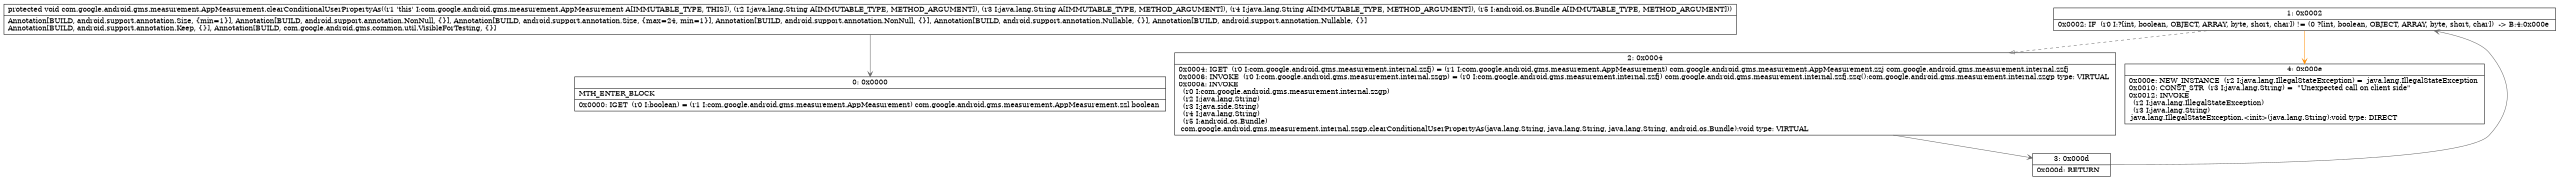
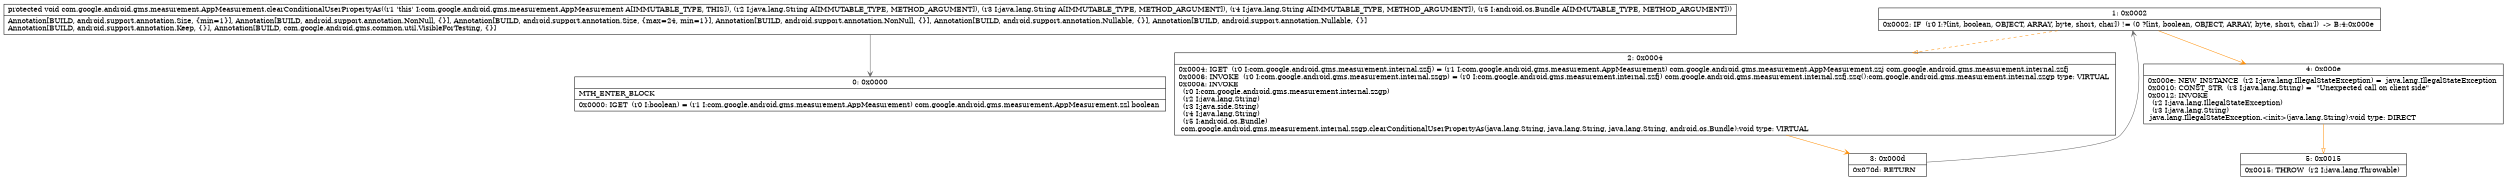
edge "1: 0x0002" -> "2: 0x0004": color gray40 -> darkorange
edge "2: 0x0004" -> "3: 0x000d": color gray40 -> darkorange
node "5: 0x0015": added
node "3: 0x000d": text "0x000d: RETURN" -> "0x070d: RETURN"
